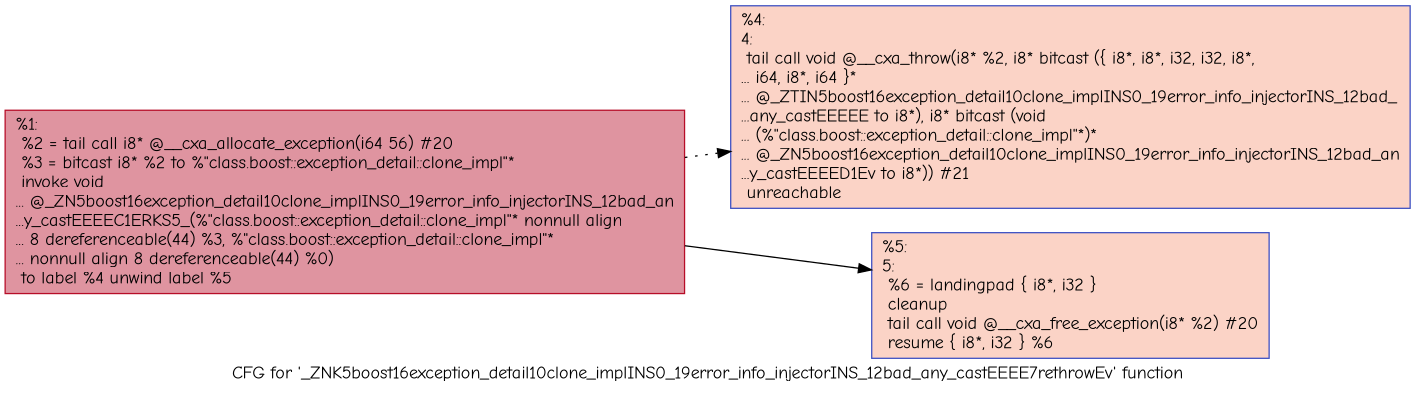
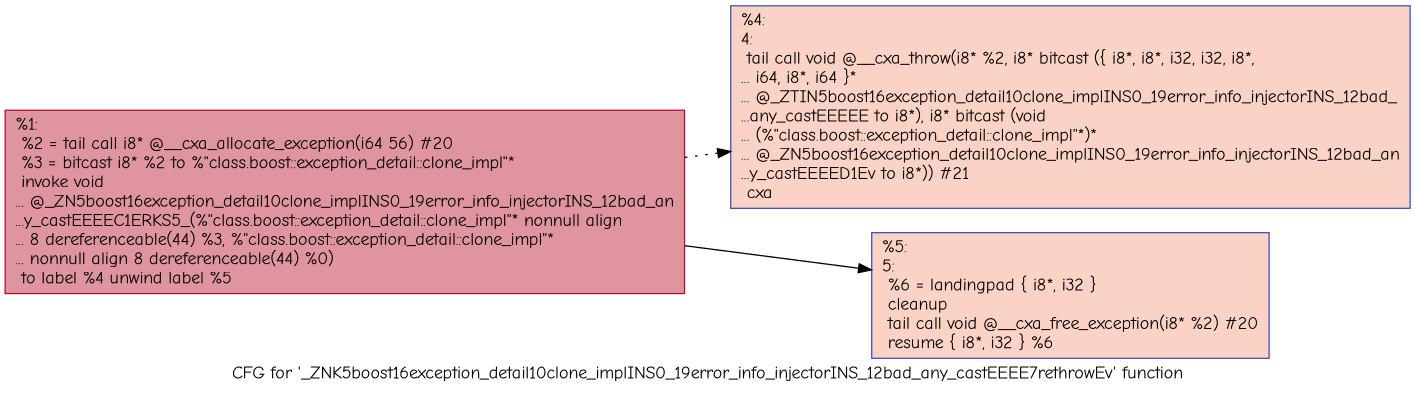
node "%4:": text "unreachable" -> "cxa"
